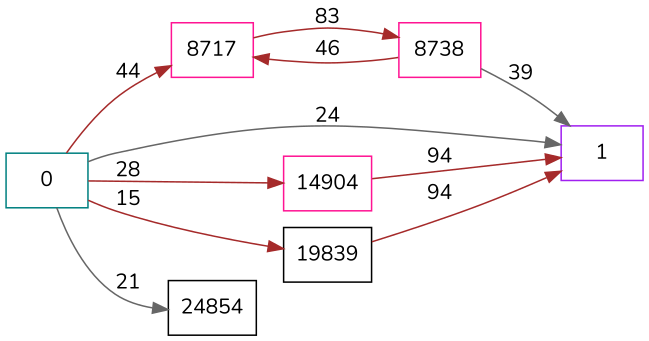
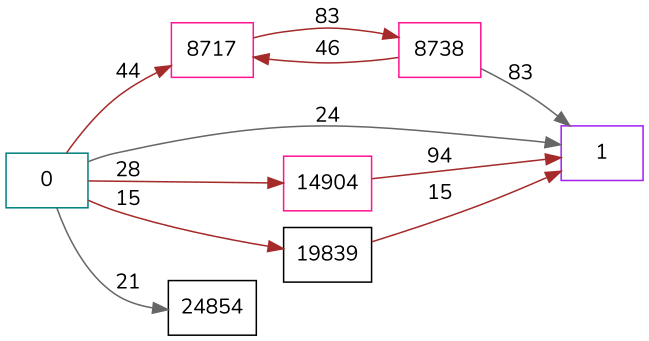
edge "8738" -> "1": label "39" -> "83"
edge "19839" -> "1": label "94" -> "15"
